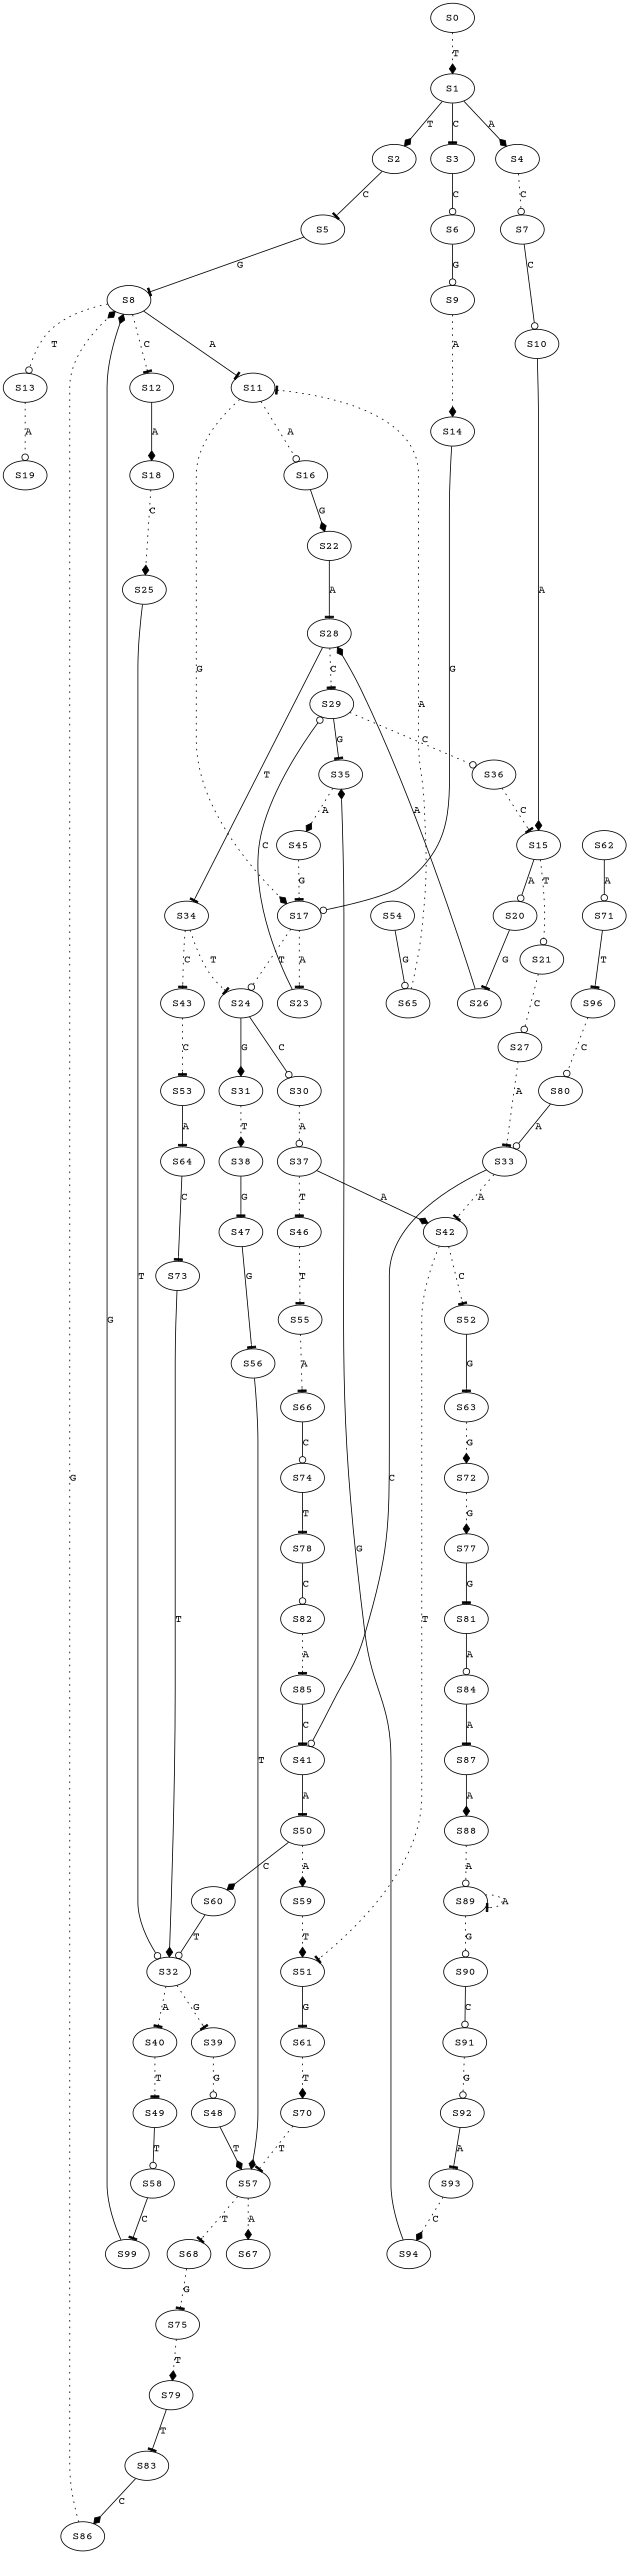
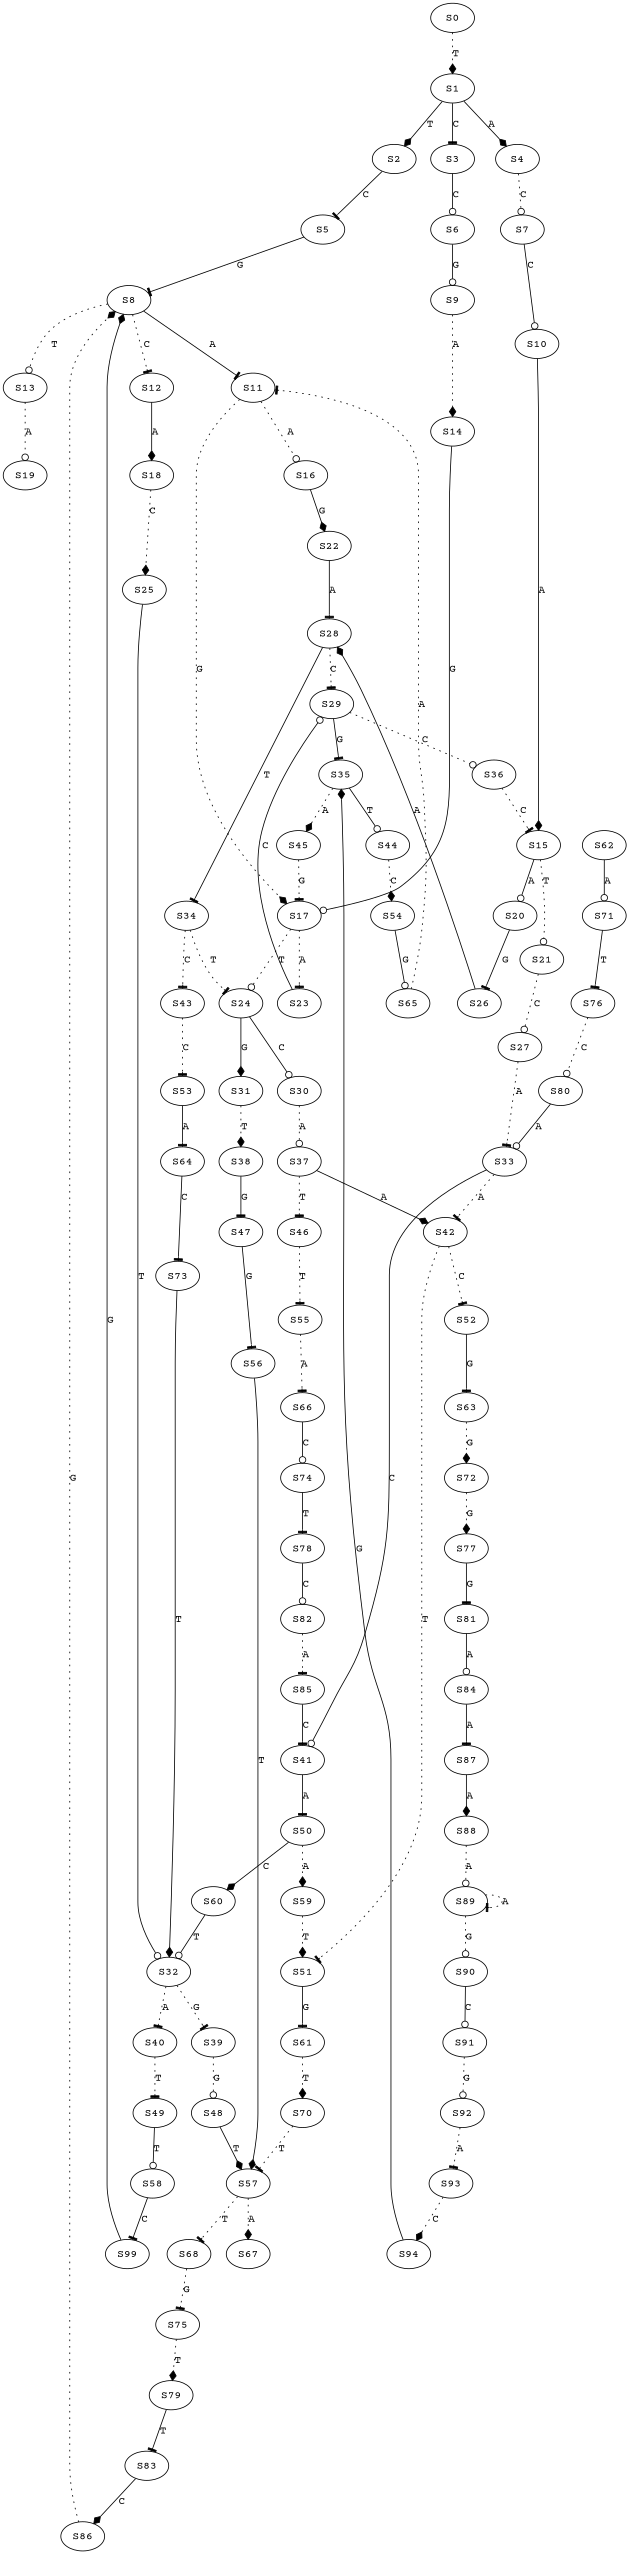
node "S44": added
node "S96": label "S96" -> "S76"
edge "S92" -> "S93": style solid -> dotted
